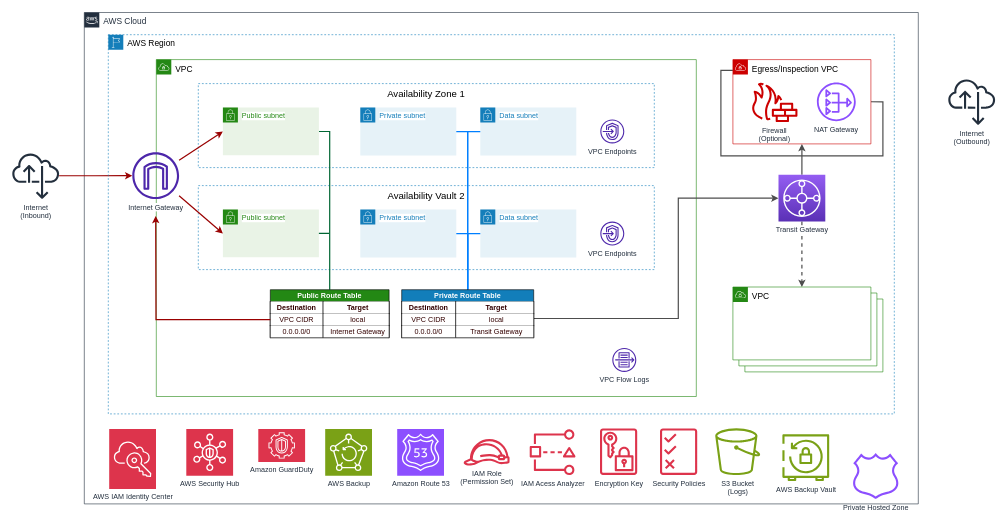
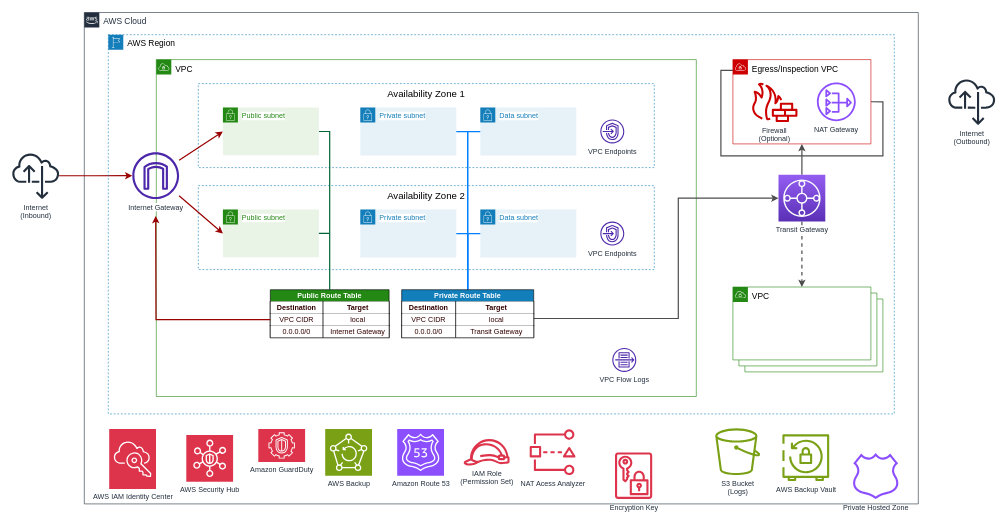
node "Availability Vault 2": label "Availability Vault 2" -> "Availability Zone 2"
node "AWS Security Hub": moved (210, 452) -> (210, 458)
node "Encryption Key": moved (619, 452) -> (634, 476)
node "Security Policies": removed
node "IAM Acess Analyzer": label "IAM Acess Analyzer" -> "NAT Acess Analyzer"
